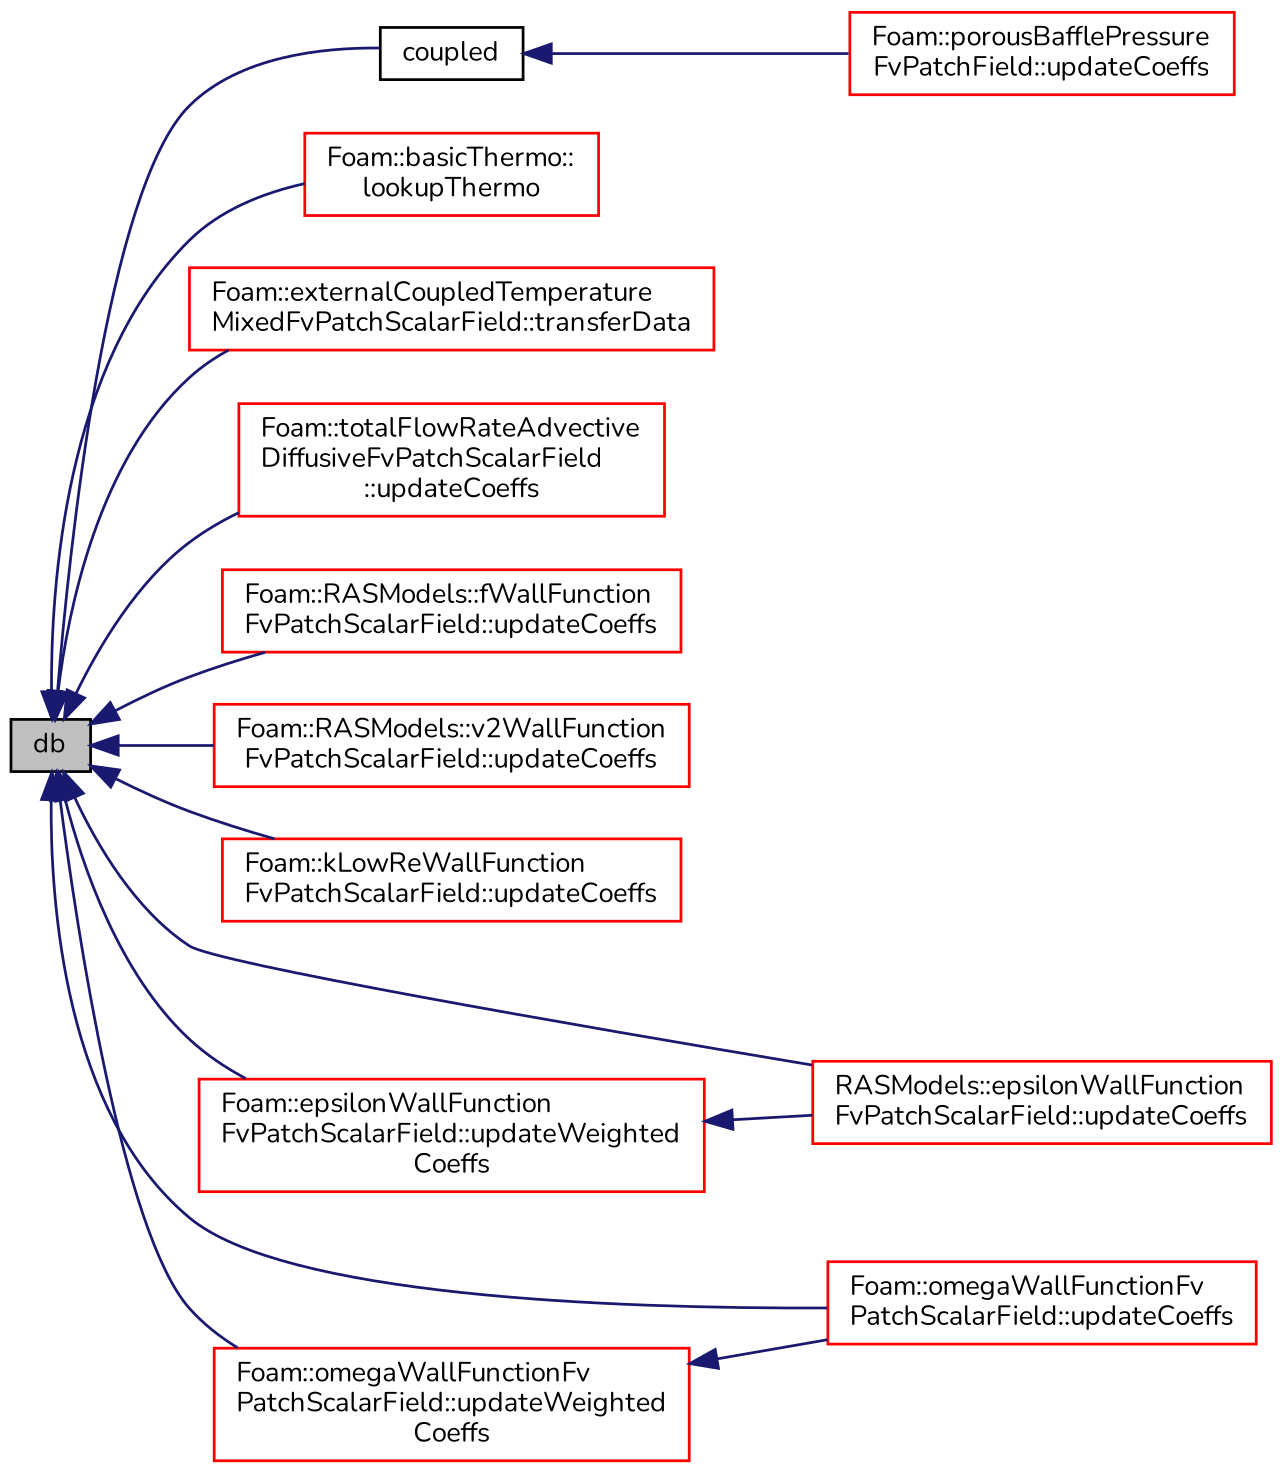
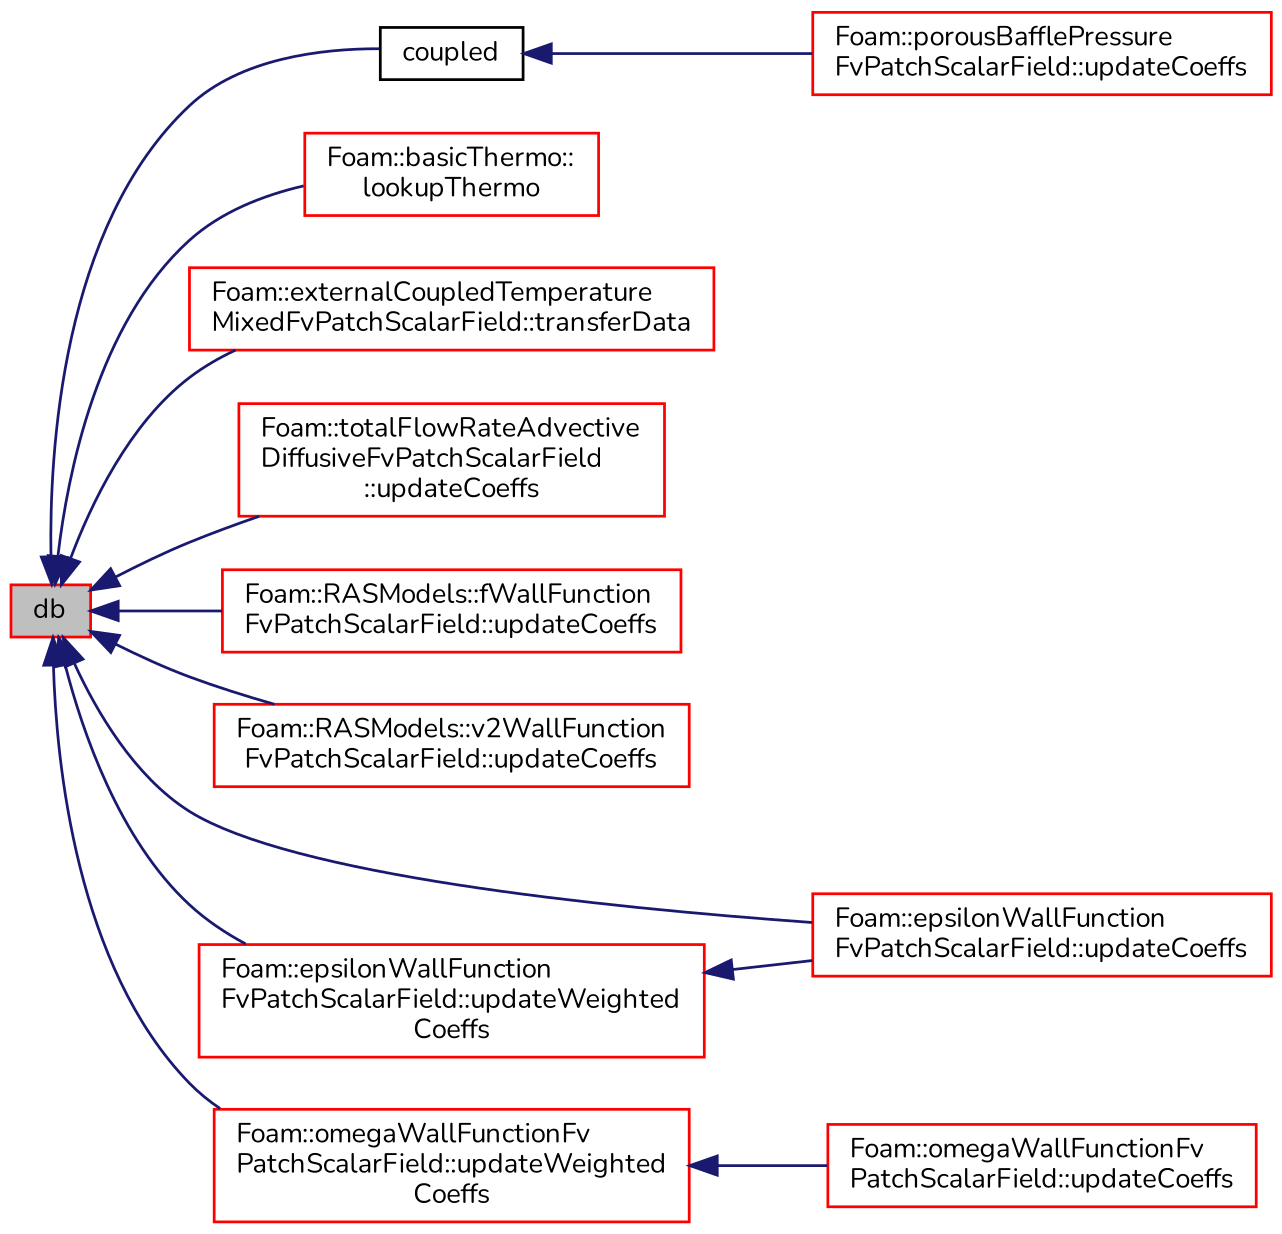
node "Foam::porousBafflePressure FvPatchField::updateCoeffs": label "Foam::porousBafflePressure FvPatchField::updateCoeffs" -> "Foam::porousBafflePressure FvPatchScalarField::updateCoeffs"
node "db": color black -> red
node "Foam::kLowReWallFunction FvPatchScalarField::updateCoeffs": removed
node "RASModels::epsilonWallFunction FvPatchScalarField::updateCoeffs": label "RASModels::epsilonWallFunction FvPatchScalarField::updateCoeffs" -> "Foam::epsilonWallFunction FvPatchScalarField::updateCoeffs"
edge "Foam::omegaWallFunctionFv PatchScalarField::updateCoeffs" -> "db": removed
